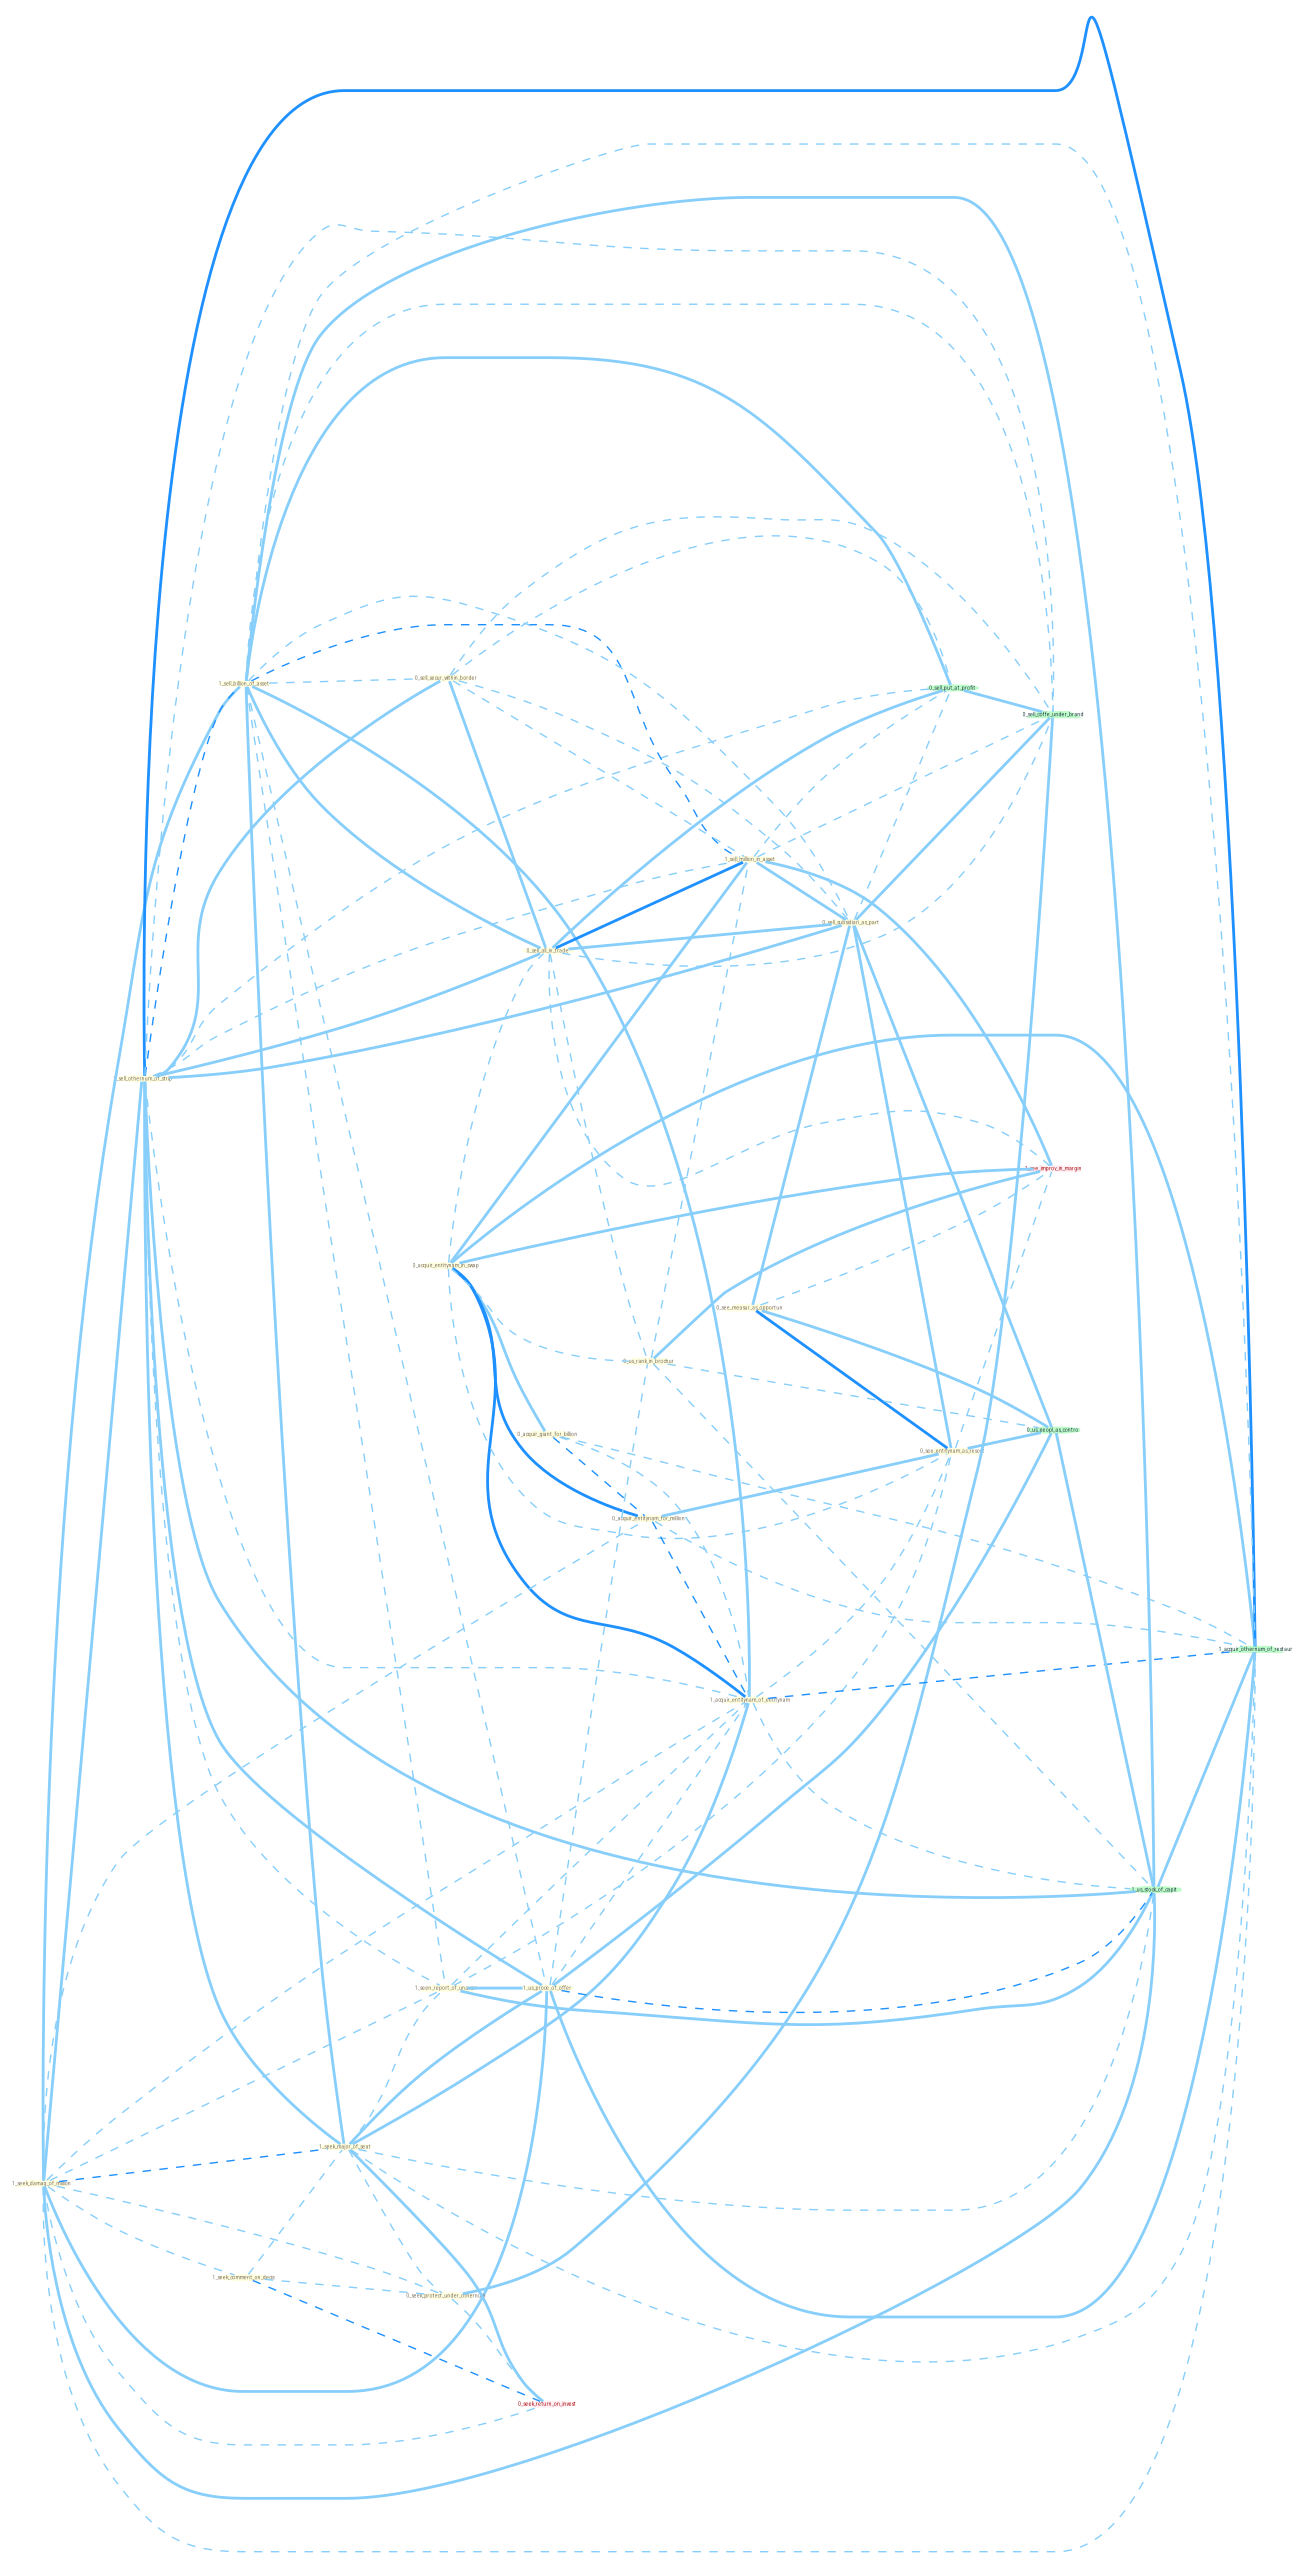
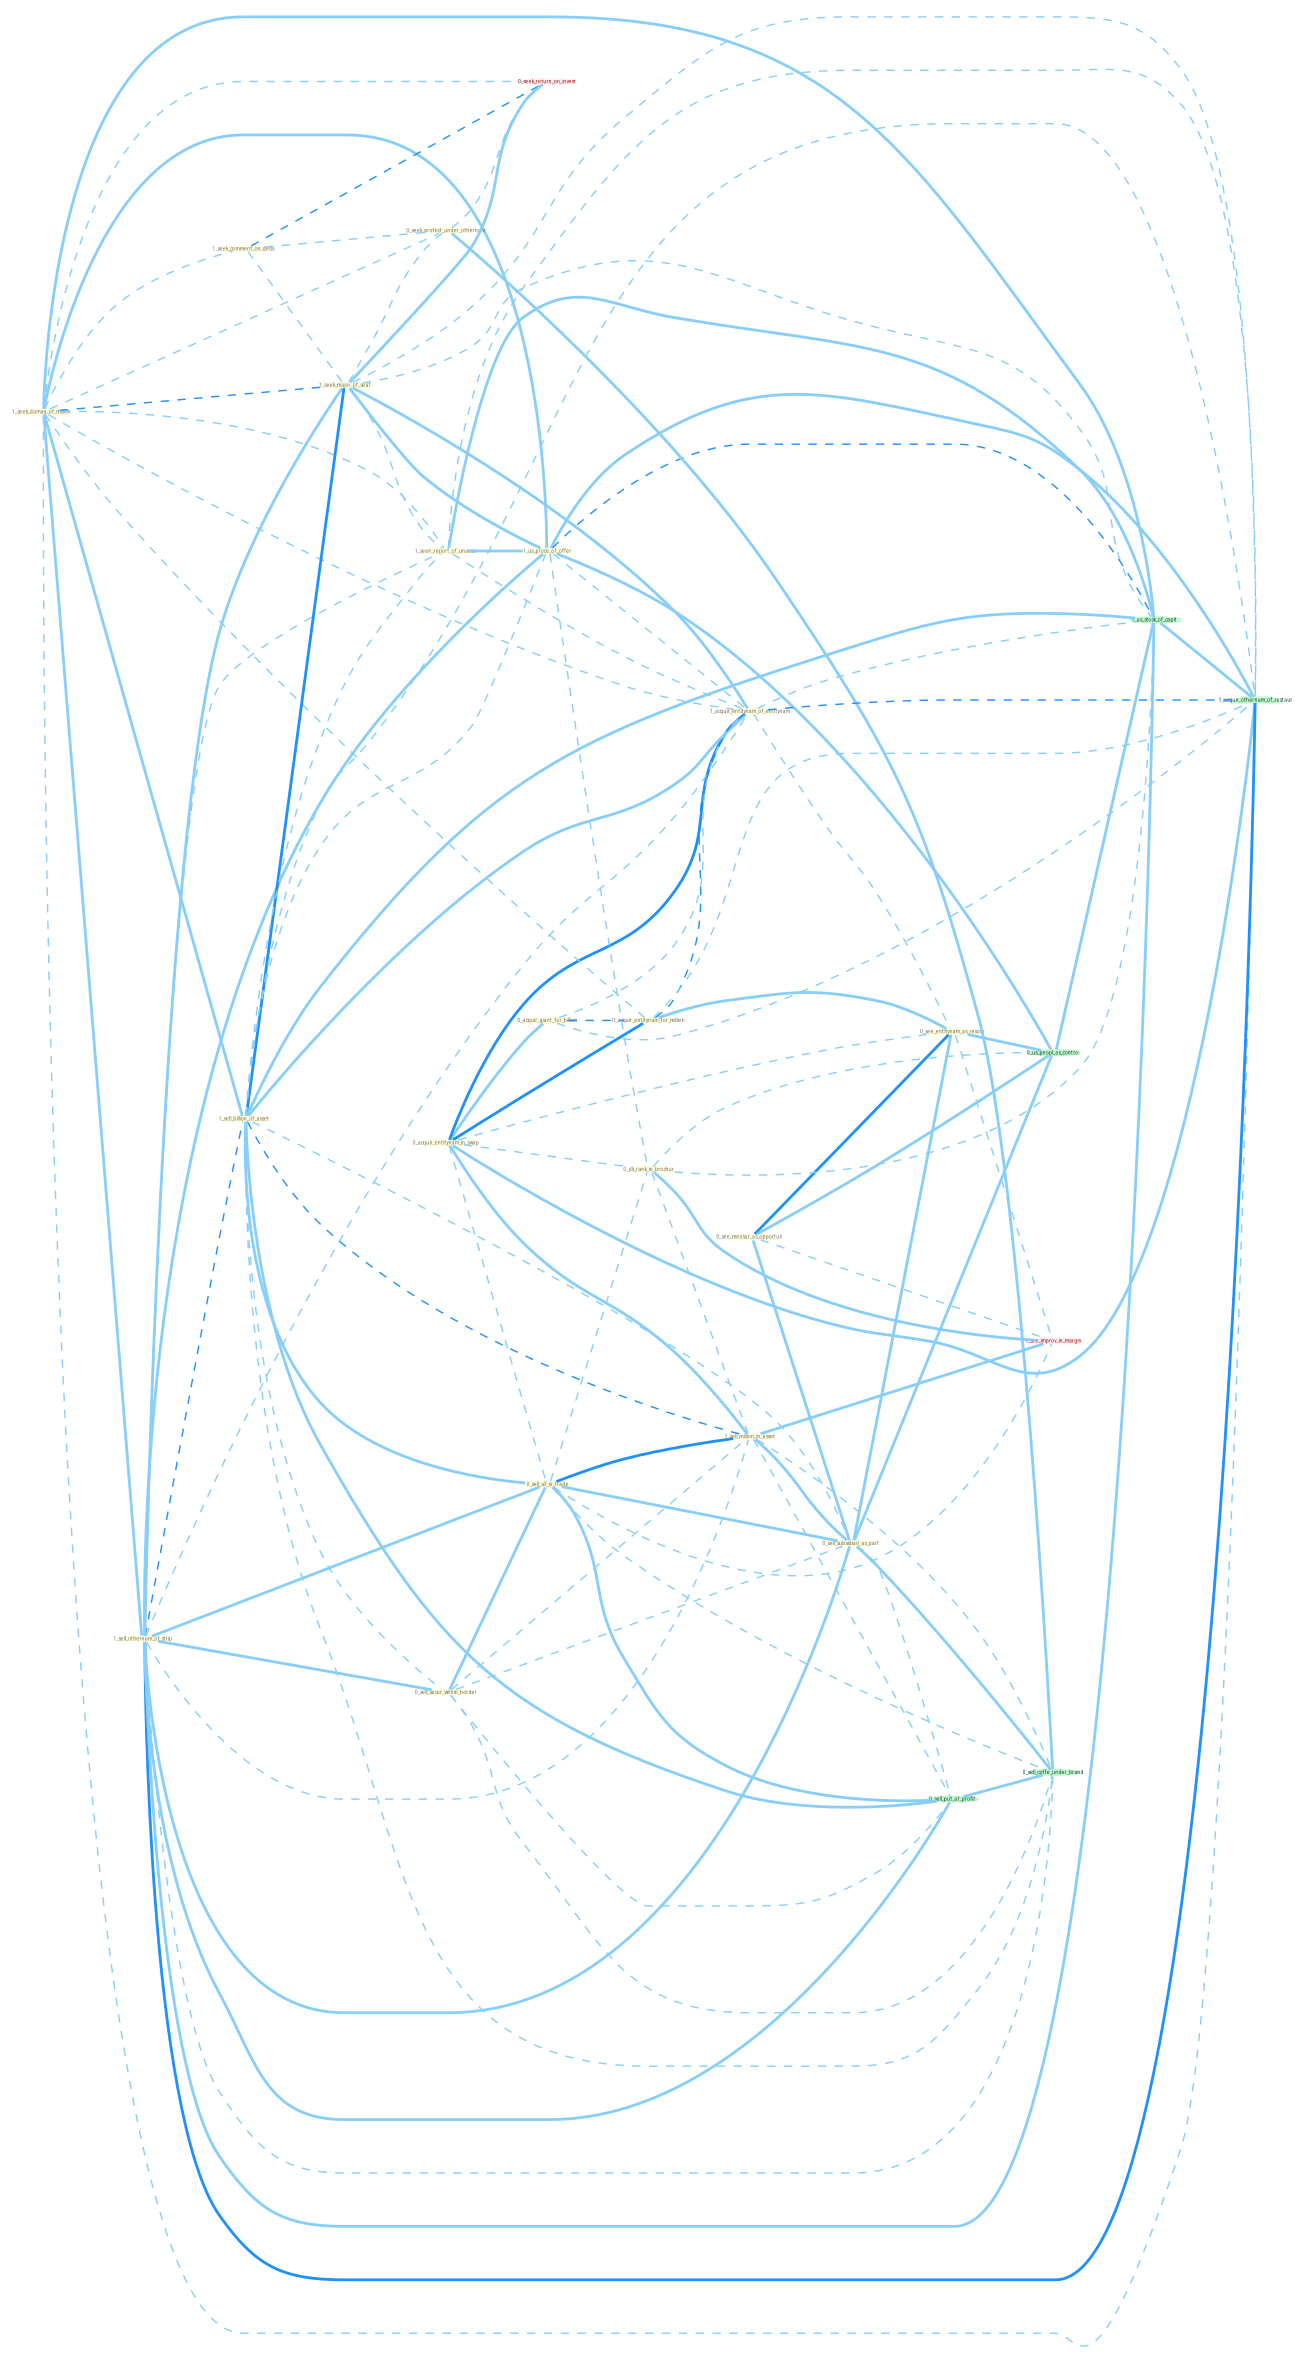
node "0_sell_coffe_under_brand": shape trapezium -> ellipse
edge "0_sell_put_at_profit" -- "1_sell_othernum_of_strip": style dashed -> bold
edge "1_see_improv_in_margin" -- "0_acquir_entitynam_in_swap": removed
edge "1_sell_billion_of_asset" -- "1_seek_major_of_seat": color #87cefa -> #1e90ff
edge "0_see_entitynam_as_resort" -- "1_seen_report_of_unawar": now "1_acquir_othernum_of_restaur" -- "1_seen_report_of_unawar"
